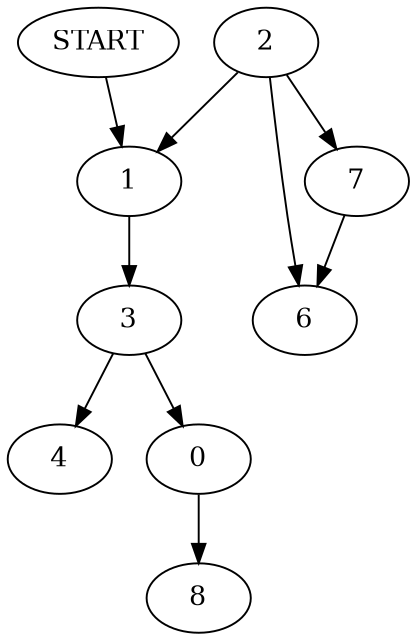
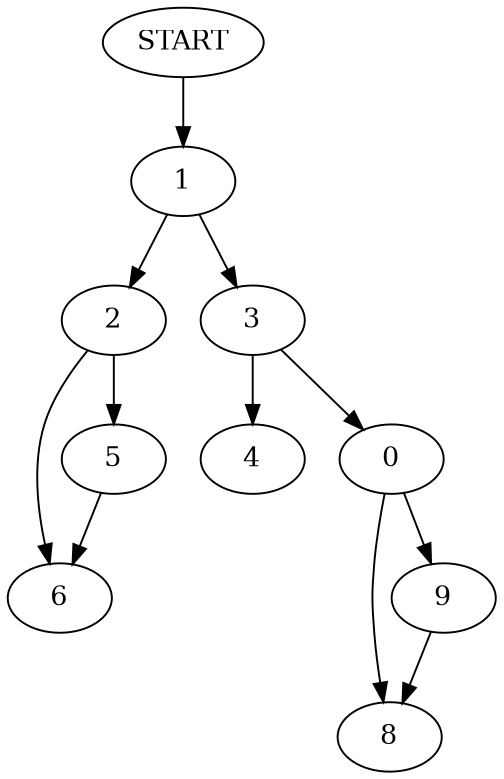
edge "2" -> "1": reversed
node "7": label "7" -> "5"
node "9": added
